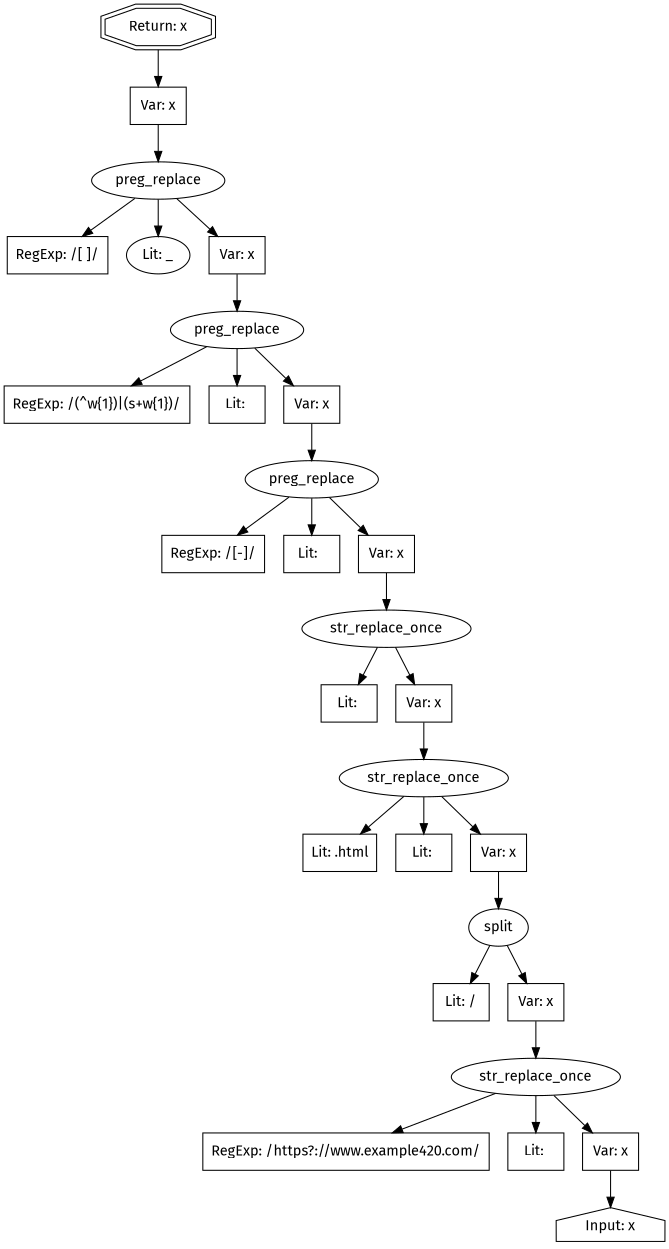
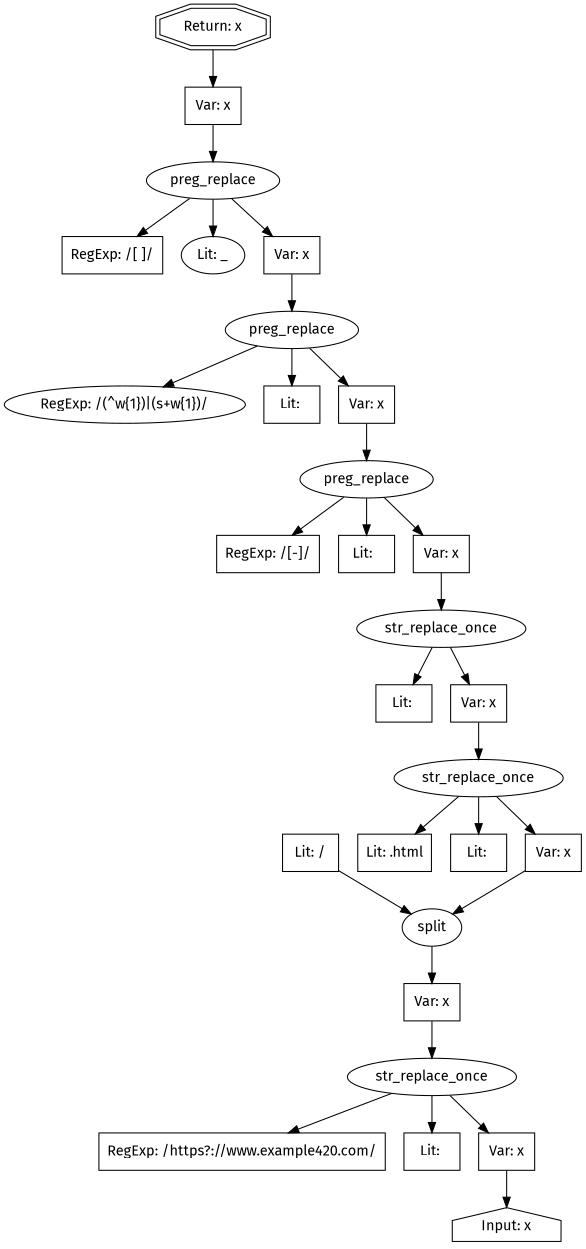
node "RegExp: /(^w{1})|(s+w{1})/": shape box -> ellipse
edge "split" -> "Lit: /": reversed
